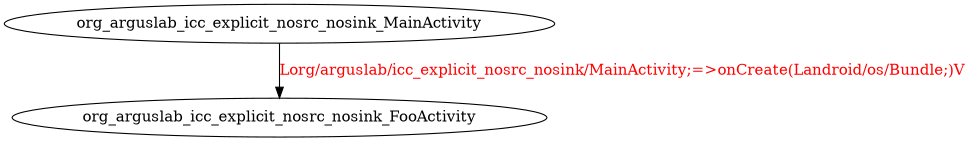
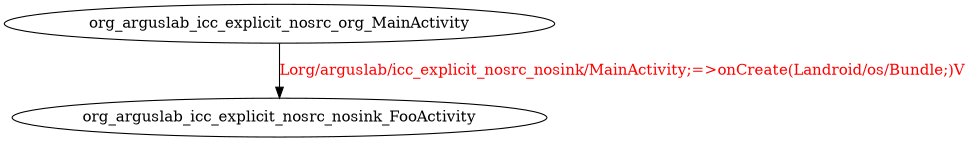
node "org_arguslab_icc_explicit_nosrc_nosink_MainActivity": label "org_arguslab_icc_explicit_nosrc_nosink_MainActivity" -> "org_arguslab_icc_explicit_nosrc_org_MainActivity"
